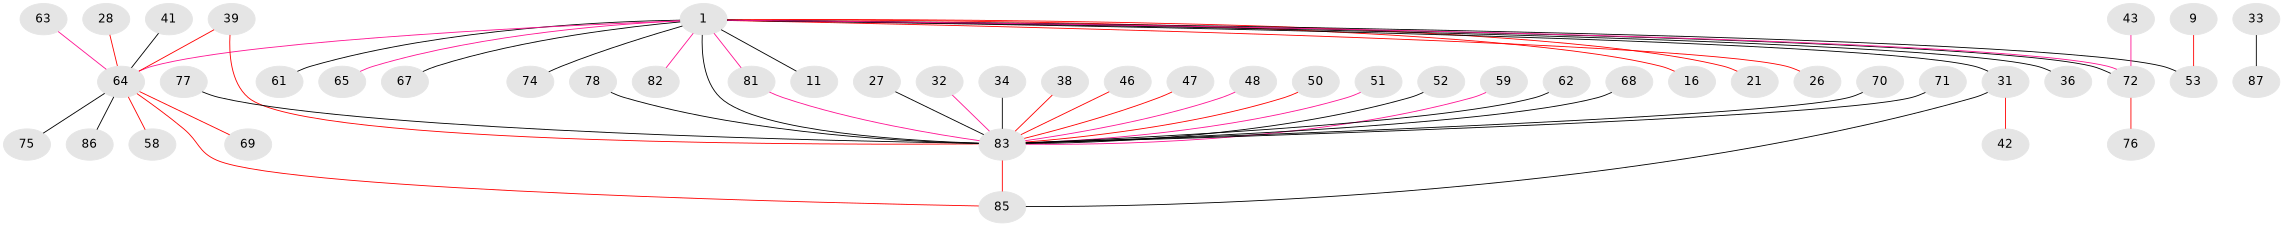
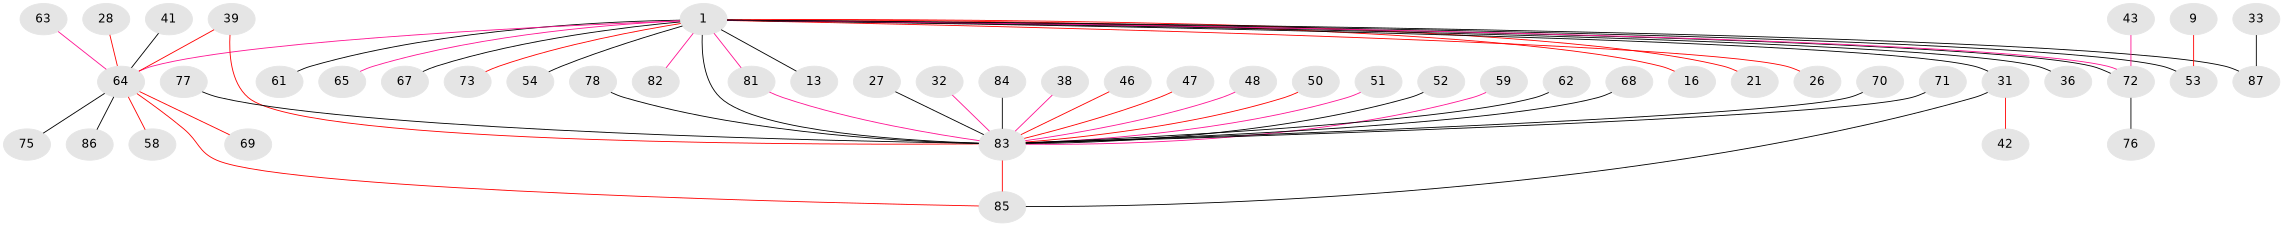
edge "1" -- "87": added
node "73": added
node "74": label "74" -> "54"
node "11": label "11" -> "13"
node "34": label "34" -> "84"
edge "38" -- "83": color red -> deeppink
edge "72" -- "76": color red -> black
